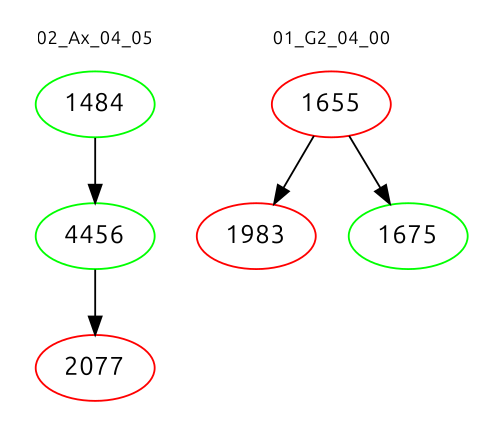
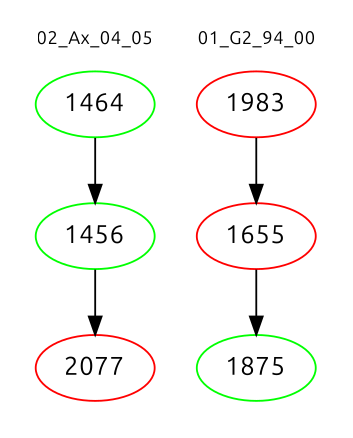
cluster "01_G2_04_00": label "01_G2_04_00" -> "01_G2_94_00"
node "1484": label "1484" -> "1464"
edge "1655" -> "1983": reversed
node "4456": label "4456" -> "1456"
node "1675": label "1675" -> "1875"
